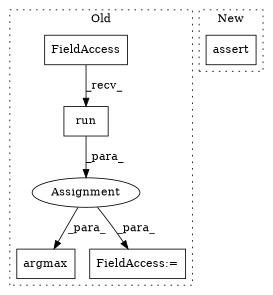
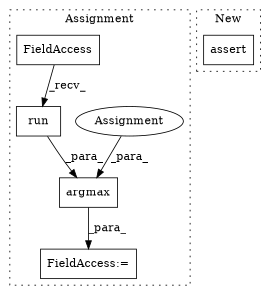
cluster "Old": label "Old" -> "Assignment"
edge "run" -> "Assignment": now "run" -> "argmax"
edge "Assignment" -> "FieldAccess:=": now "argmax" -> "FieldAccess:="
